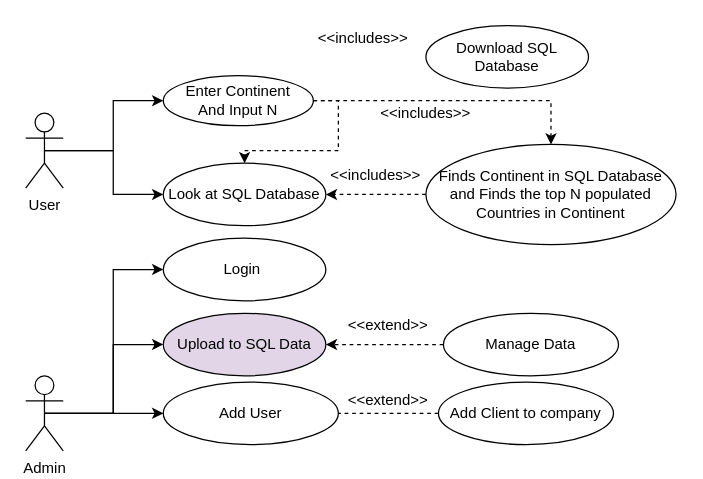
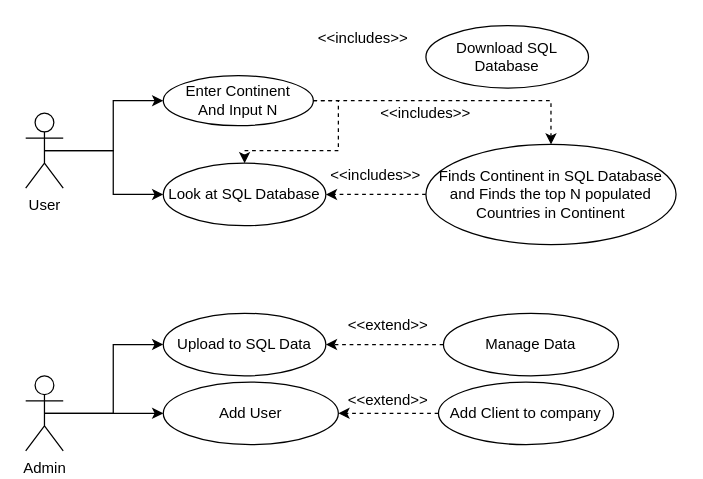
node "Login": removed
edge "Admin" -> "Login": removed
node "Upload to SQL Data": fillcolor #e1d5e7 -> #ffffff
edge "Add User" -- "Add Client to company": arrowhead none -> classic
